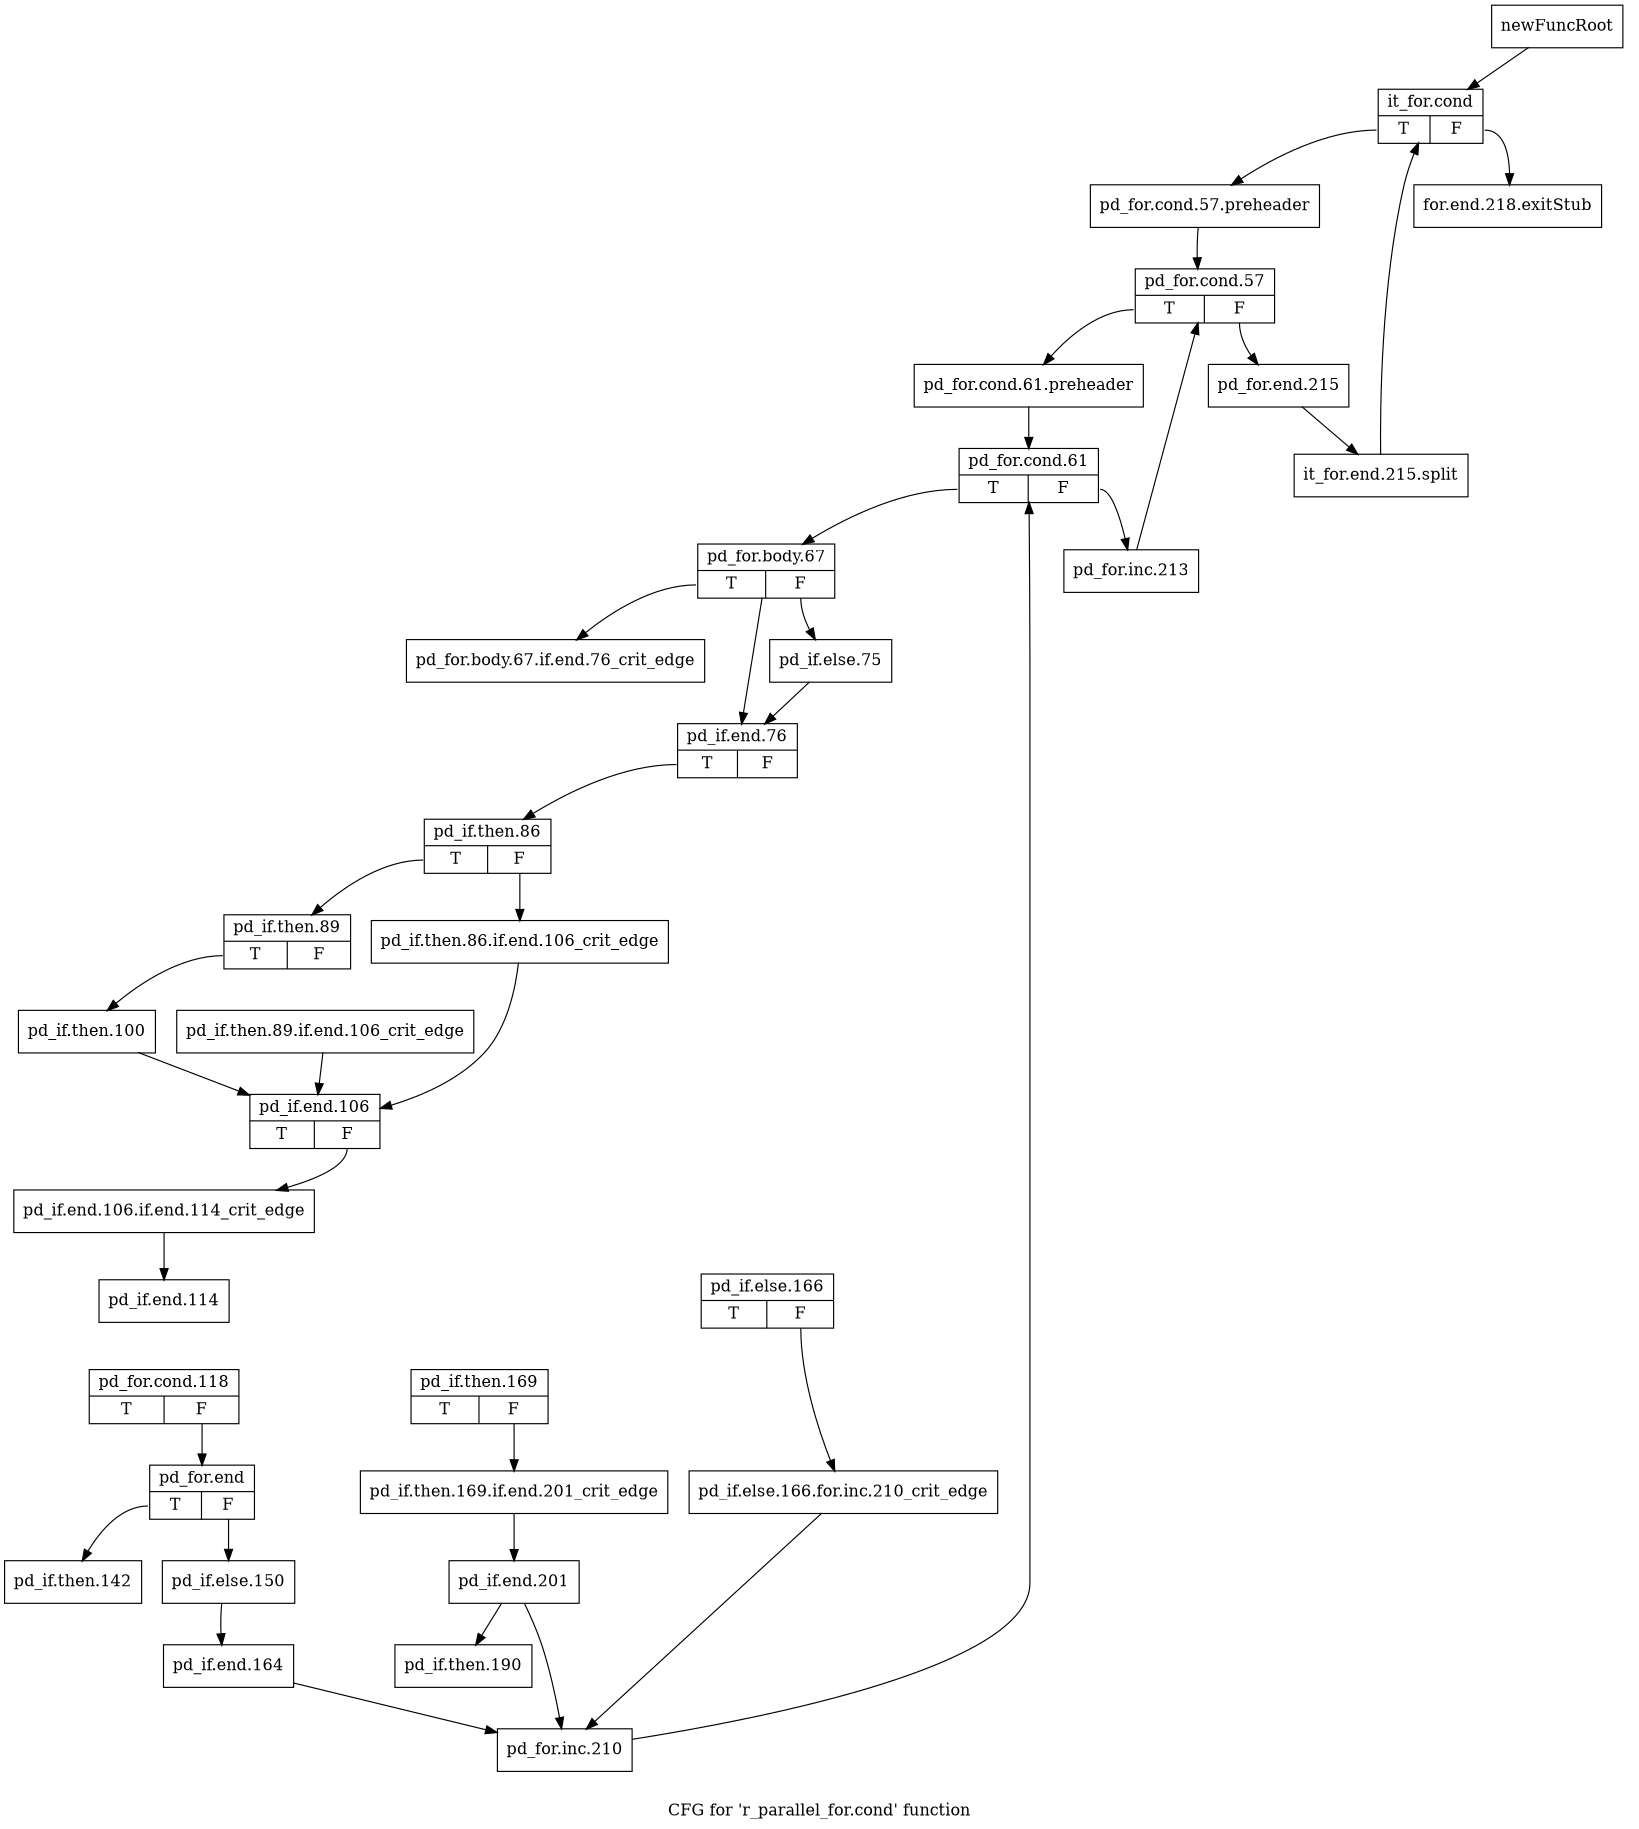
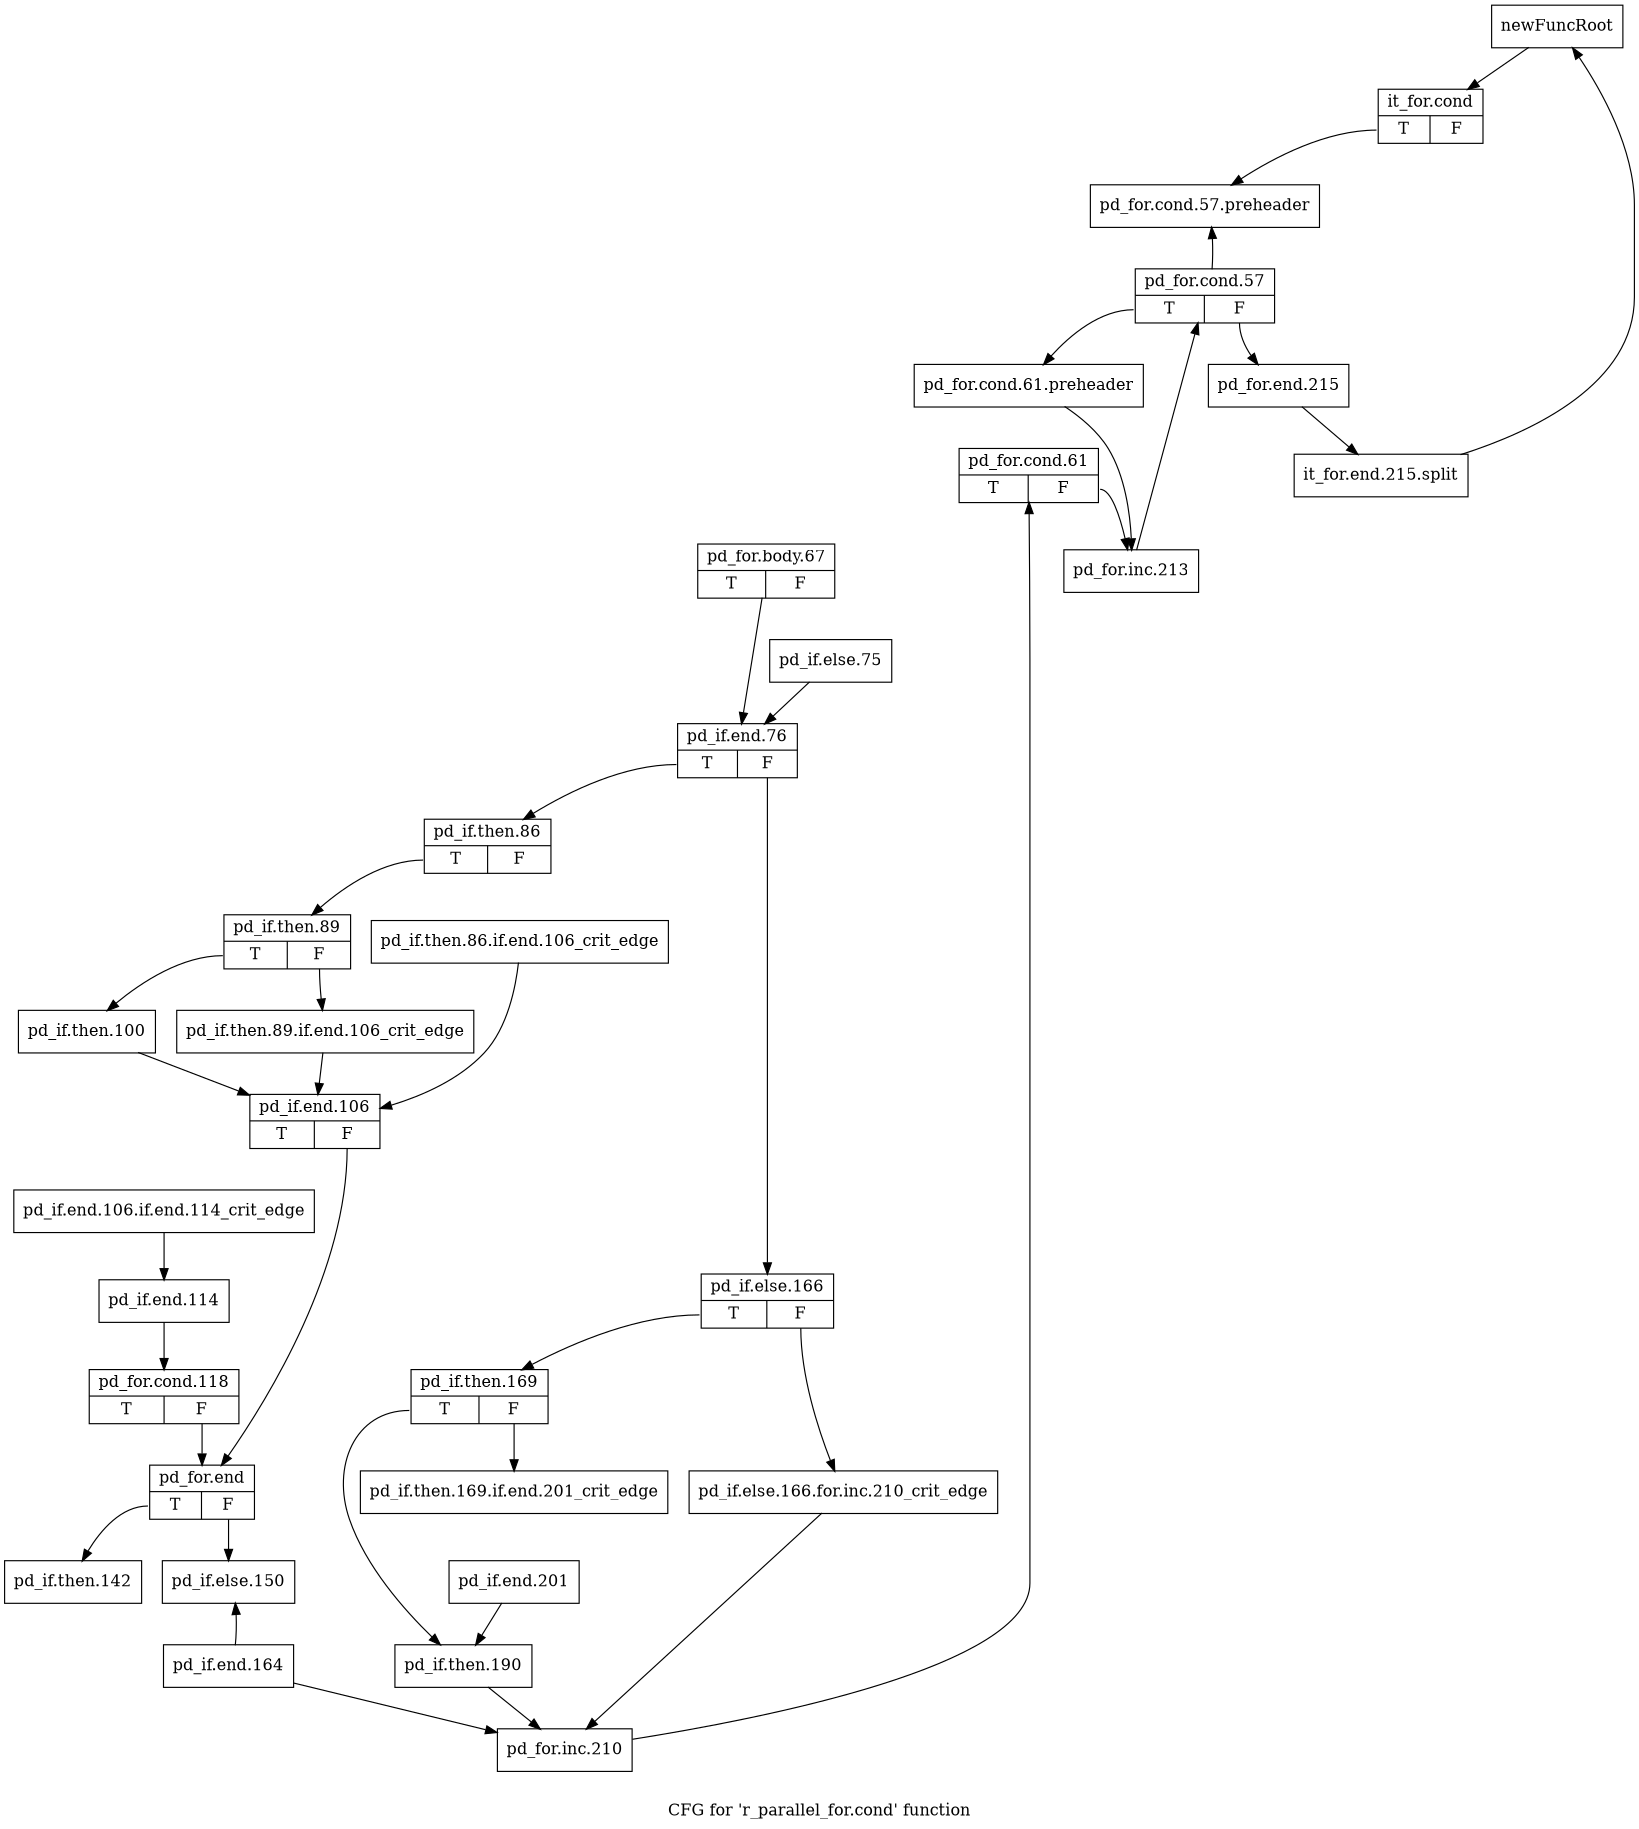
node "for.end.218.exitStub": removed
edge "pd_for.cond.57.preheader" -> "pd_for.cond.57": reversed
edge "it_for.end.215.split" -> "it_for.cond": now "it_for.end.215.split" -> "newFuncRoot"
edge "pd_for.cond.61.preheader" -> "pd_for.cond.61": now "pd_for.cond.61.preheader" -> "pd_for.inc.213"
edge "pd_for.cond.61" -> "pd_for.body.67": removed
edge "pd_for.body.67" -> "pd_if.else.75": removed
node "pd_for.body.67.if.end.76_crit_edge": removed
edge "pd_if.then.86" -> "pd_if.then.86.if.end.106_crit_edge": removed
edge "pd_if.then.89" -> "pd_if.then.89.if.end.106_crit_edge": added
edge "pd_if.end.76" -> "pd_if.else.166": added
edge "pd_if.end.106" -> "pd_if.end.106.if.end.114_crit_edge": now "pd_if.end.106" -> "pd_for.end"
edge "pd_if.else.166" -> "pd_if.then.169": added
edge "pd_if.end.114" -> "pd_for.cond.118": added
edge "pd_if.then.169" -> "pd_if.then.190": added
edge "pd_if.then.169.if.end.201_crit_edge" -> "pd_if.end.201": removed
edge "pd_if.else.150" -> "pd_if.end.164": reversed
edge "pd_if.end.201" -> "pd_for.inc.210": now "pd_if.then.190" -> "pd_for.inc.210"
